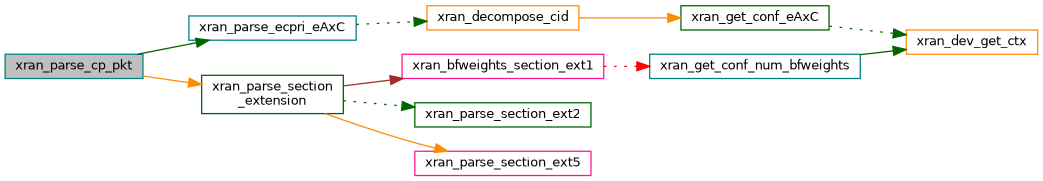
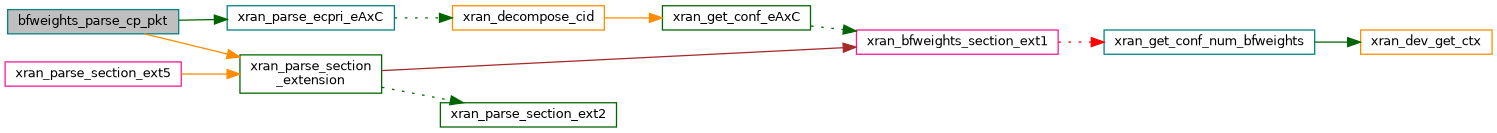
edge "xran_get_conf_eAxC" -> "xran_dev_get_ctx": now "xran_get_conf_eAxC" -> "xran_bfweights_section_ext1"
node "xran_parse_cp_pkt": label "xran_parse_cp_pkt" -> "bfweights_parse_cp_pkt"
edge "xran_parse_section _extension" -> "xran_parse_section_ext5": reversed
